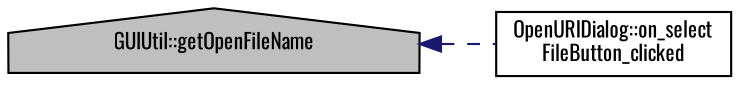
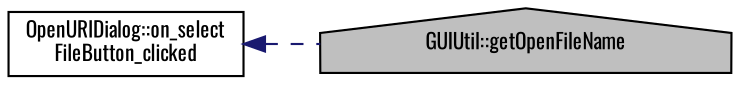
edge "OpenURIDialog::on_select FileButton_clicked" -> "GUIUtil::getOpenFileName": reversed
